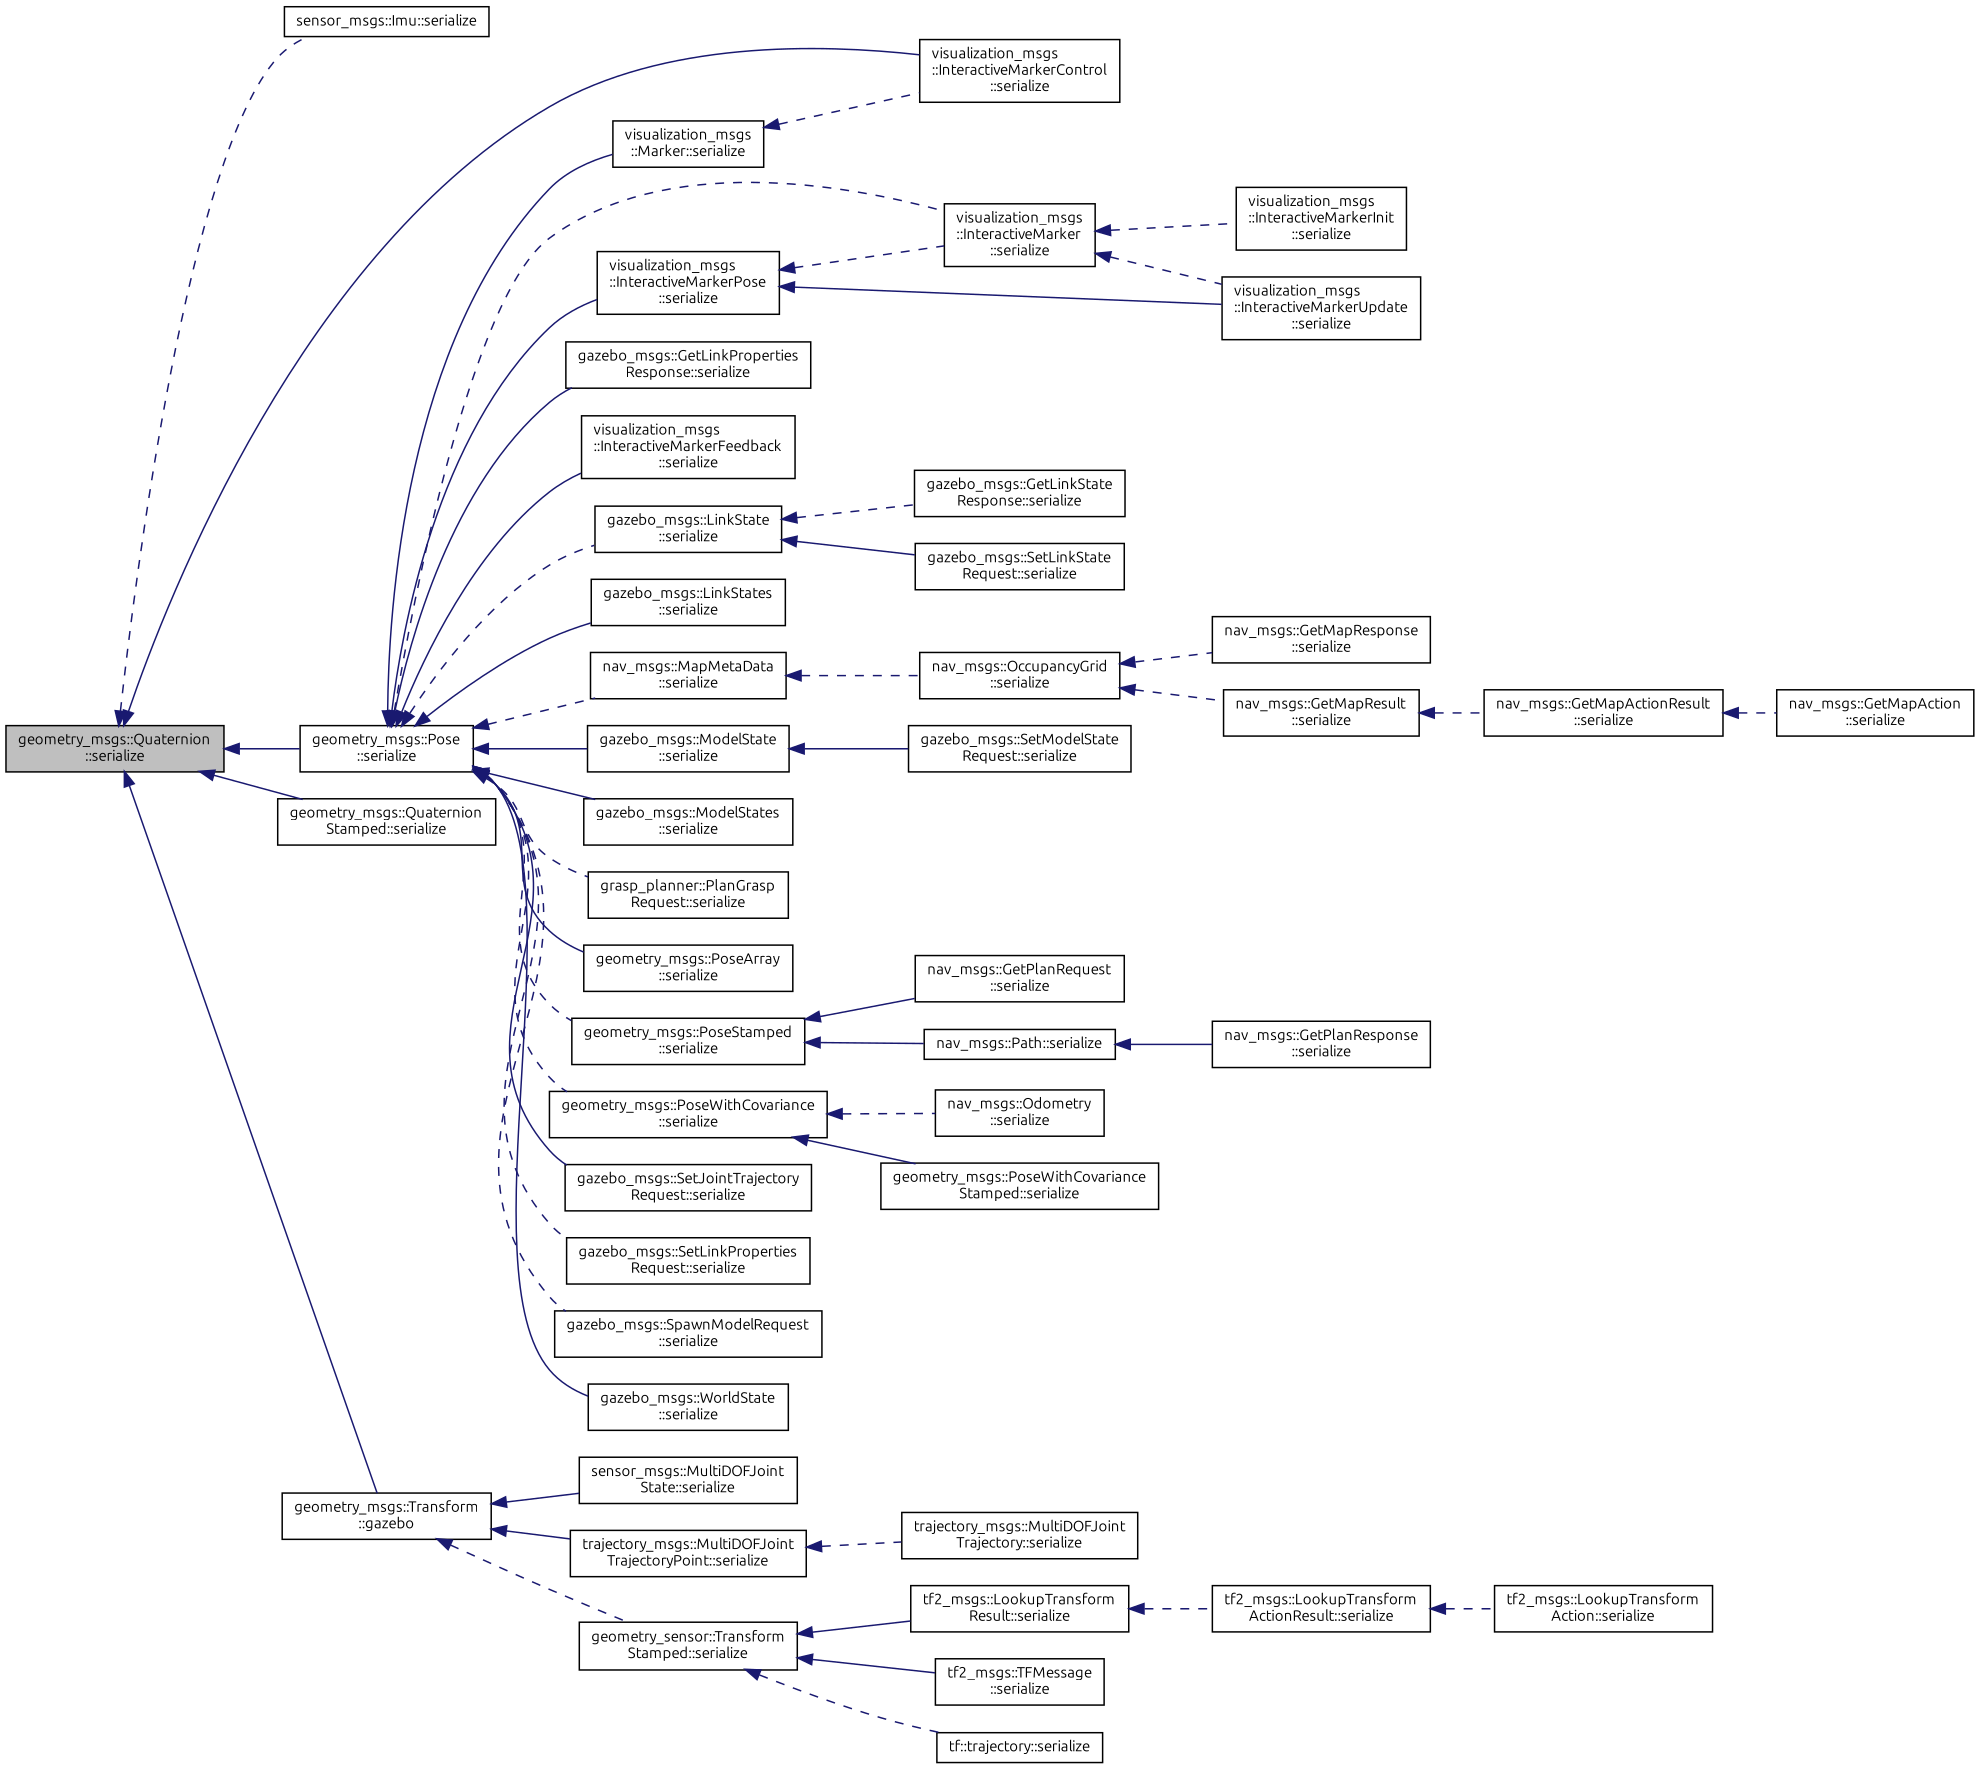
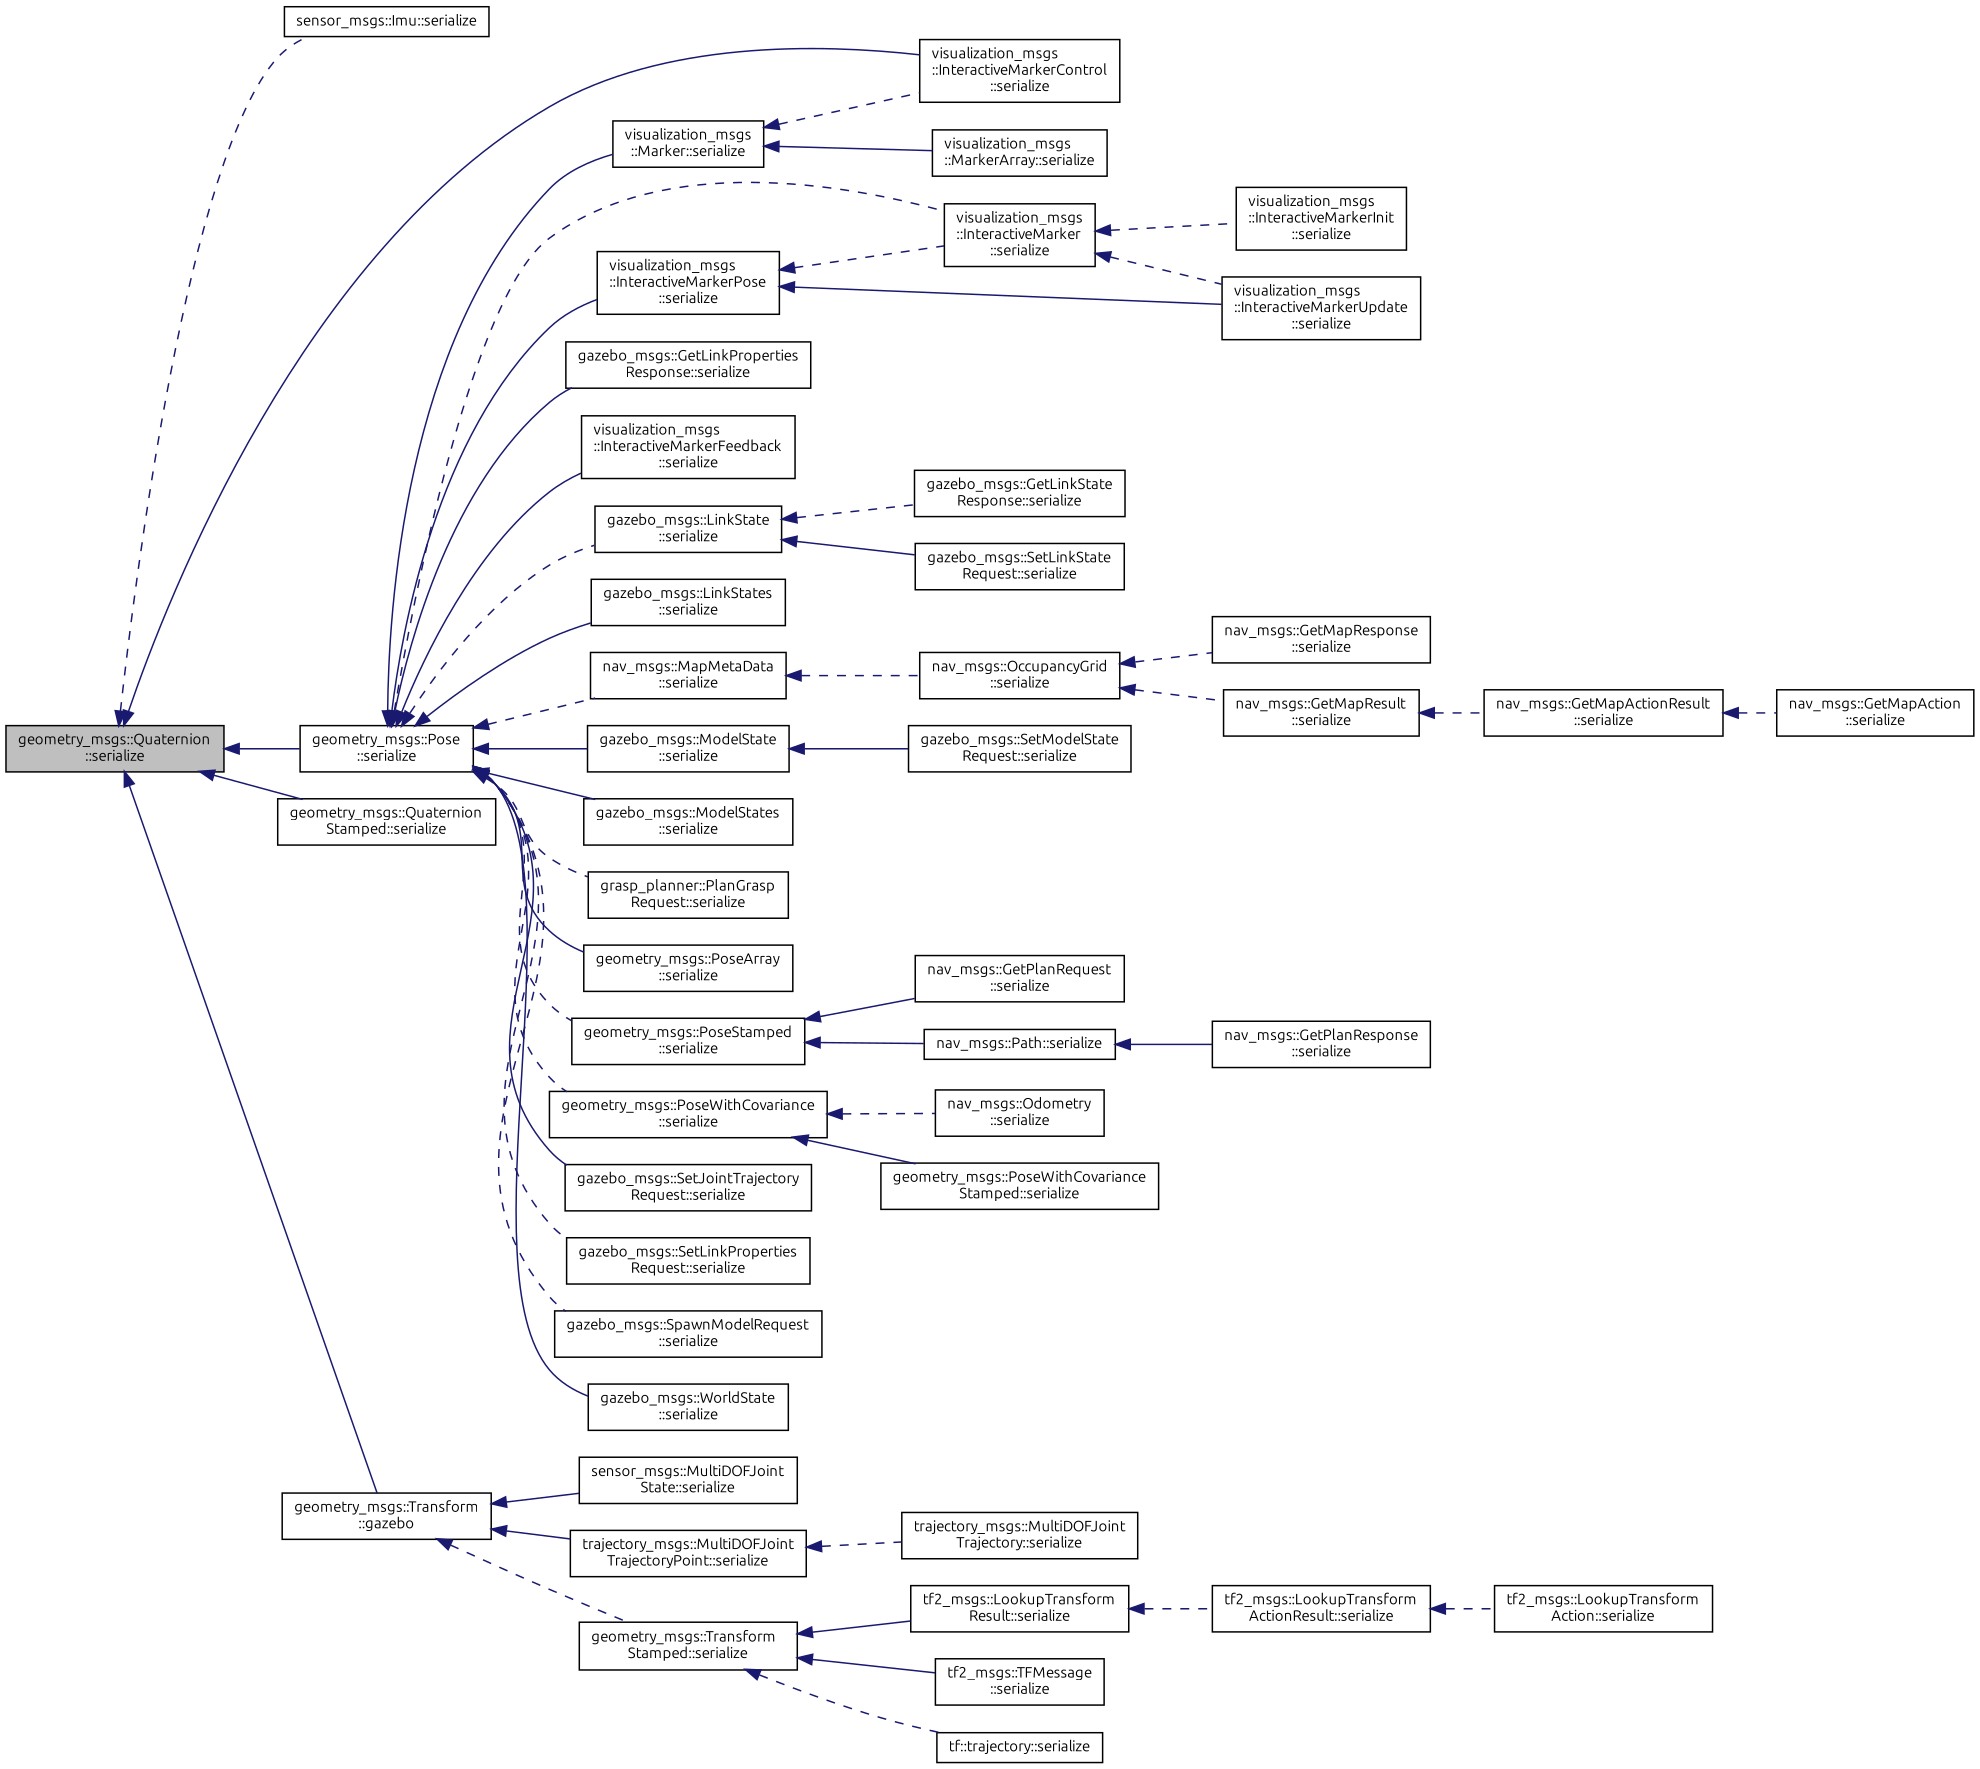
node "visualization_msgs ::MarkerArray::serialize": added
node "geometry_sensor::Transform Stamped::serialize": label "geometry_sensor::Transform Stamped::serialize" -> "geometry_msgs::Transform Stamped::serialize"
